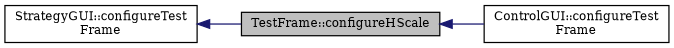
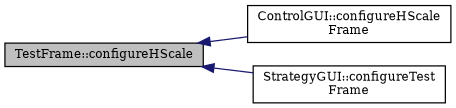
edge "TestFrame::configureHScale" -> "StrategyGUI::configureTest Frame": reversed
node "ControlGUI::configureTest Frame": label "ControlGUI::configureTest Frame" -> "ControlGUI::configureHScale Frame"
